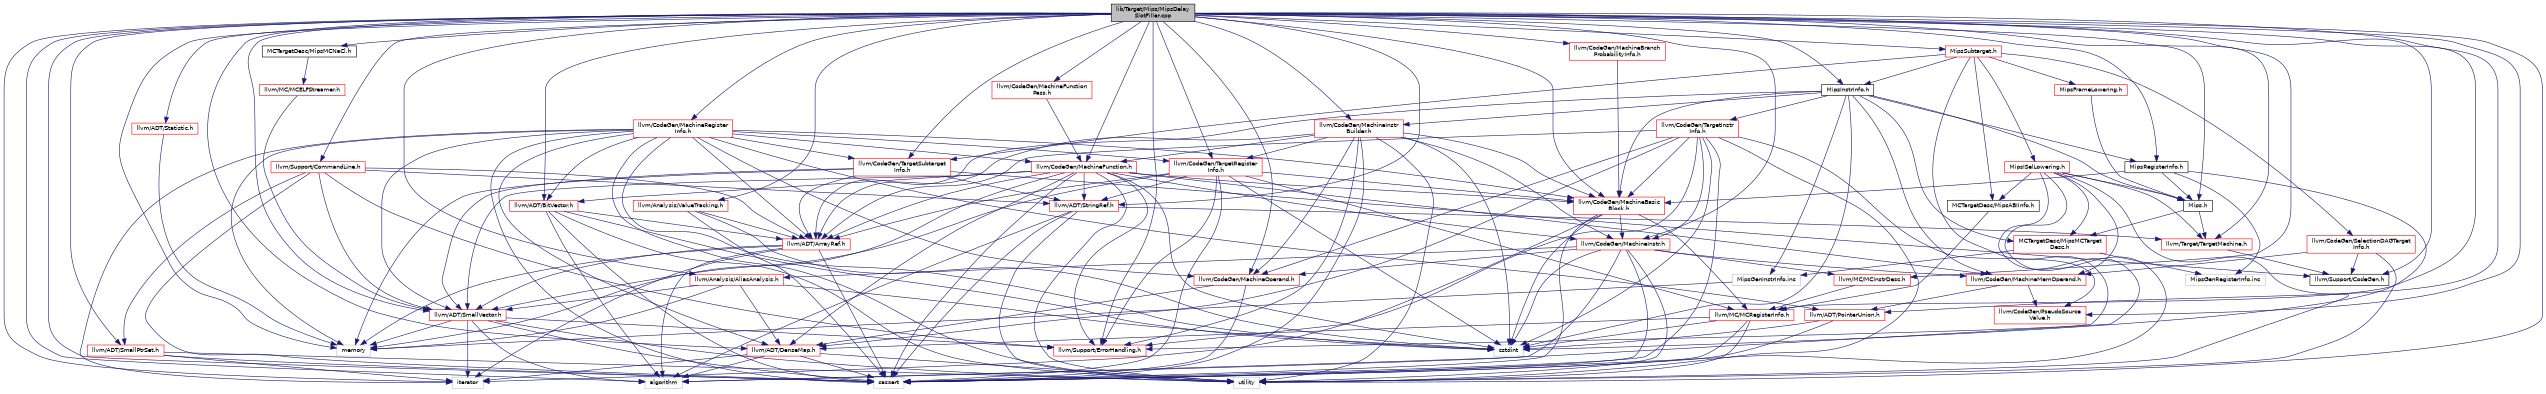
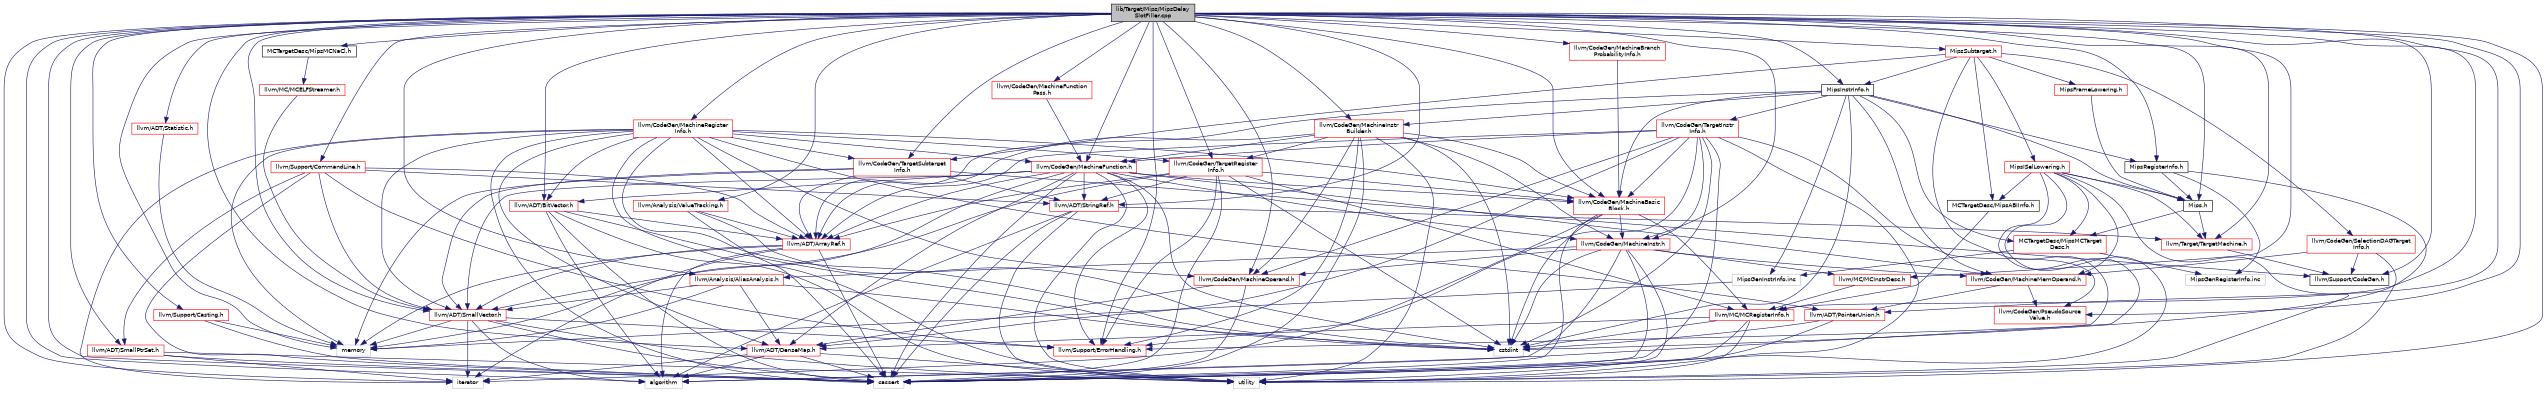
edge "llvm/CodeGen/TargetInstr Info.h" -> "llvm/CodeGen/MachineFunction.h": added
edge "MipsRegisterInfo.h" -> "llvm/CodeGen/MachineBasic Block.h": removed
node "llvm/Support/Casting.h": added
